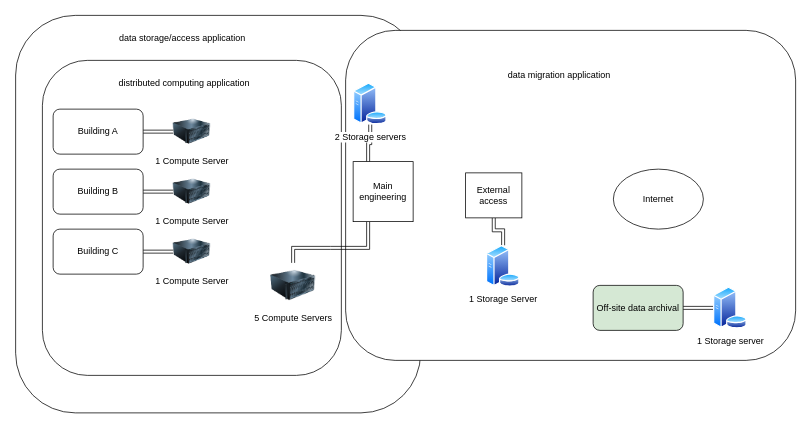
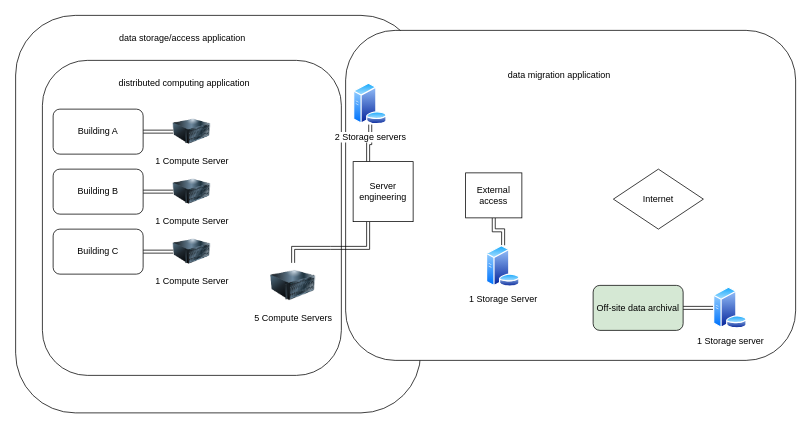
node "Main engineering": label "Main engineering" -> "Server engineering"
node "Internet": shape ellipse -> diamond
